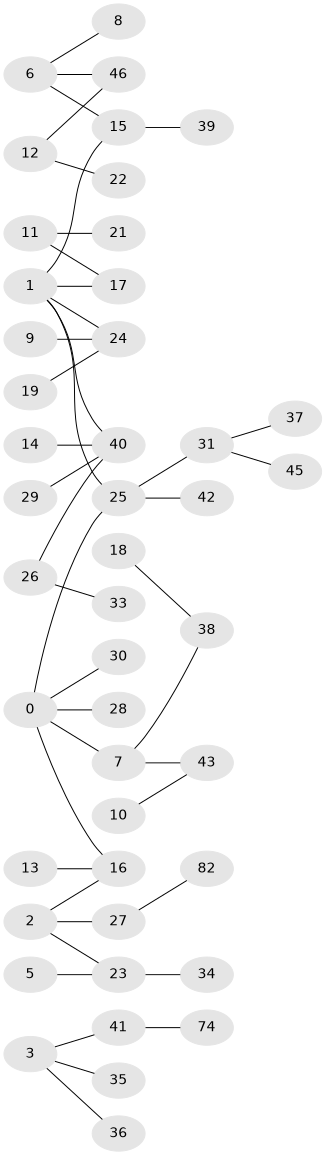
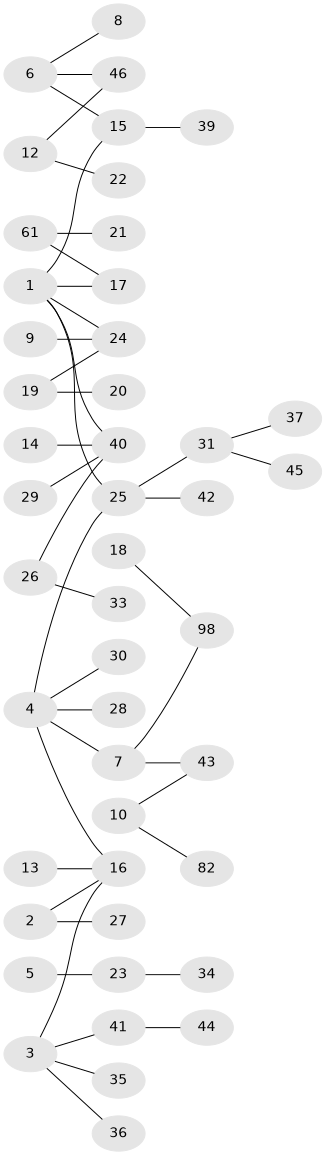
node "11": label "11" -> "61"
node "20": added
node "38": label "38" -> "98"
node "0": label "0" -> "4"
edge "82" -- "27": now "82" -- "10"
edge "2" -- "23": removed
edge "16" -- "3": added
node "74": label "74" -> "44"
